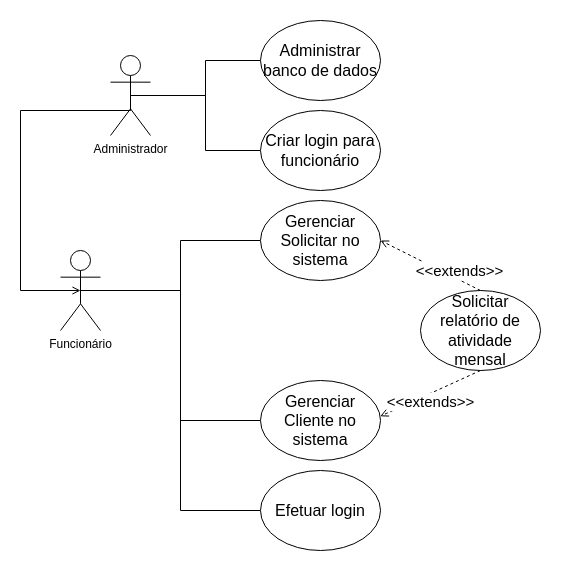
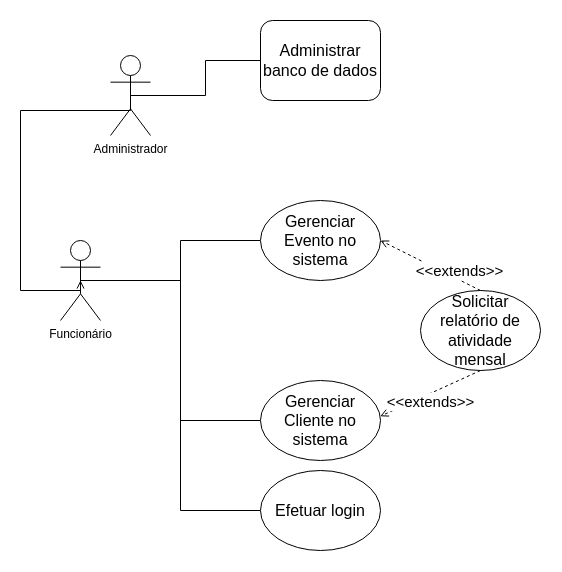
node "Administrar banco de dados": shape ellipse -> rounded rectangle
edge "Administrador" -- "Criar login para funcionário": removed
node "Criar login para funcionário": removed
node "Gerenciar Solicitar no sistema": label "Gerenciar Solicitar no sistema" -> "Gerenciar Evento no sistema"
node "Funcionário": moved (81, 291) -> (81, 281)
